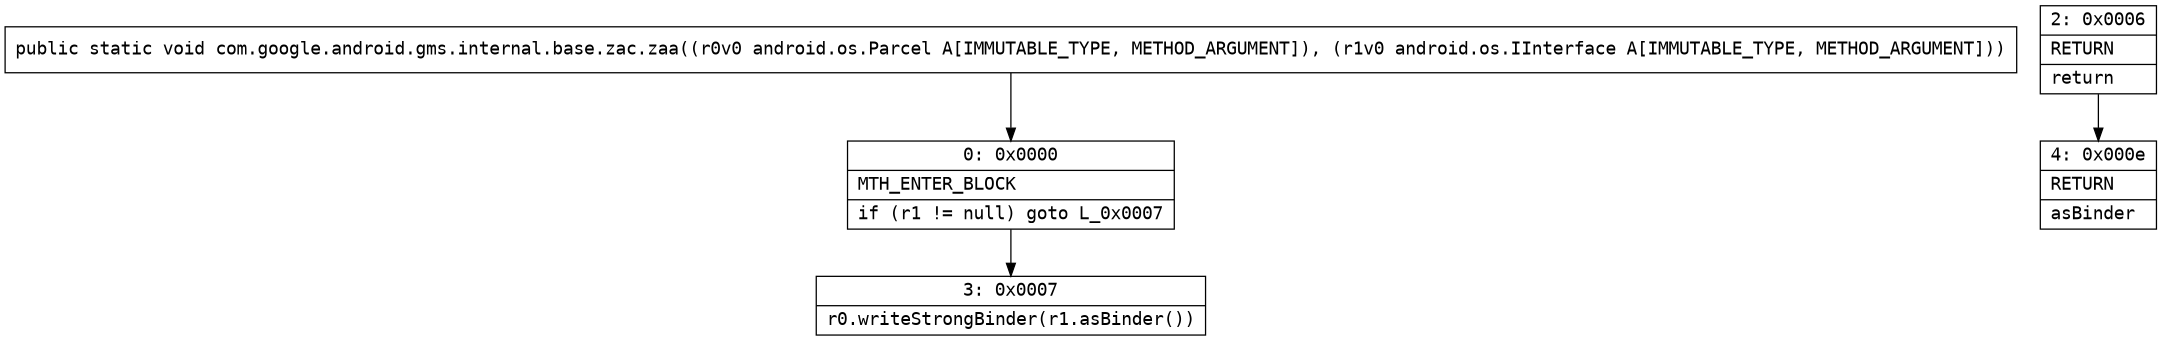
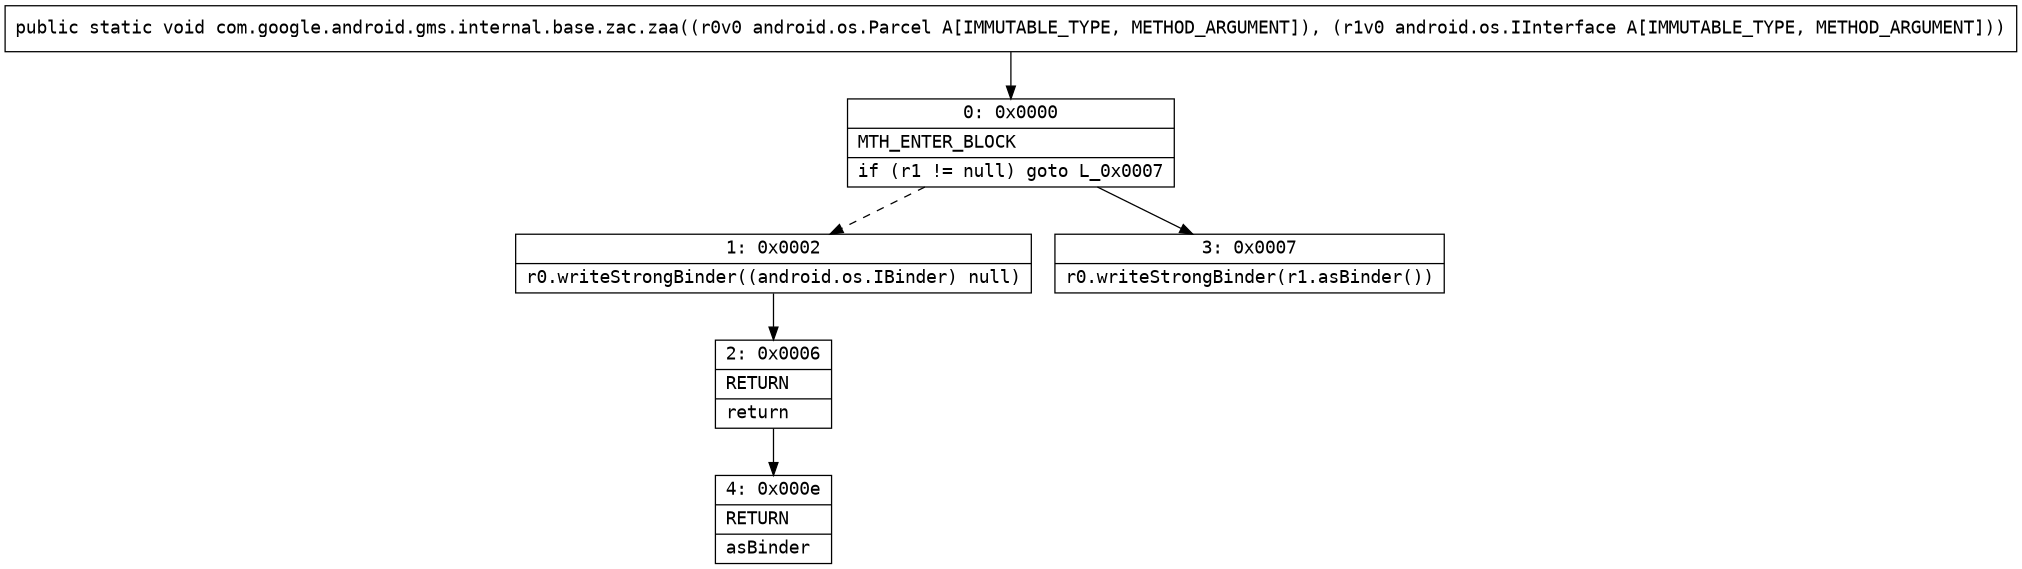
node "1: 0x0002": added
